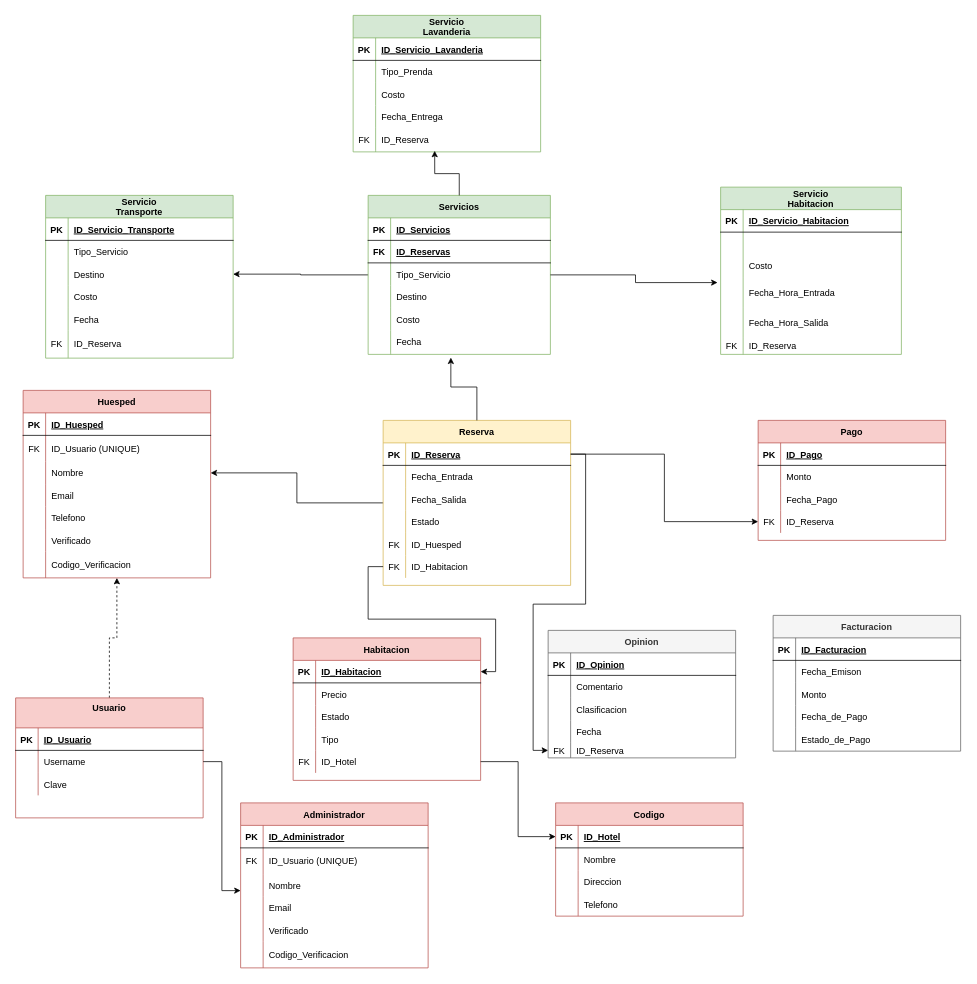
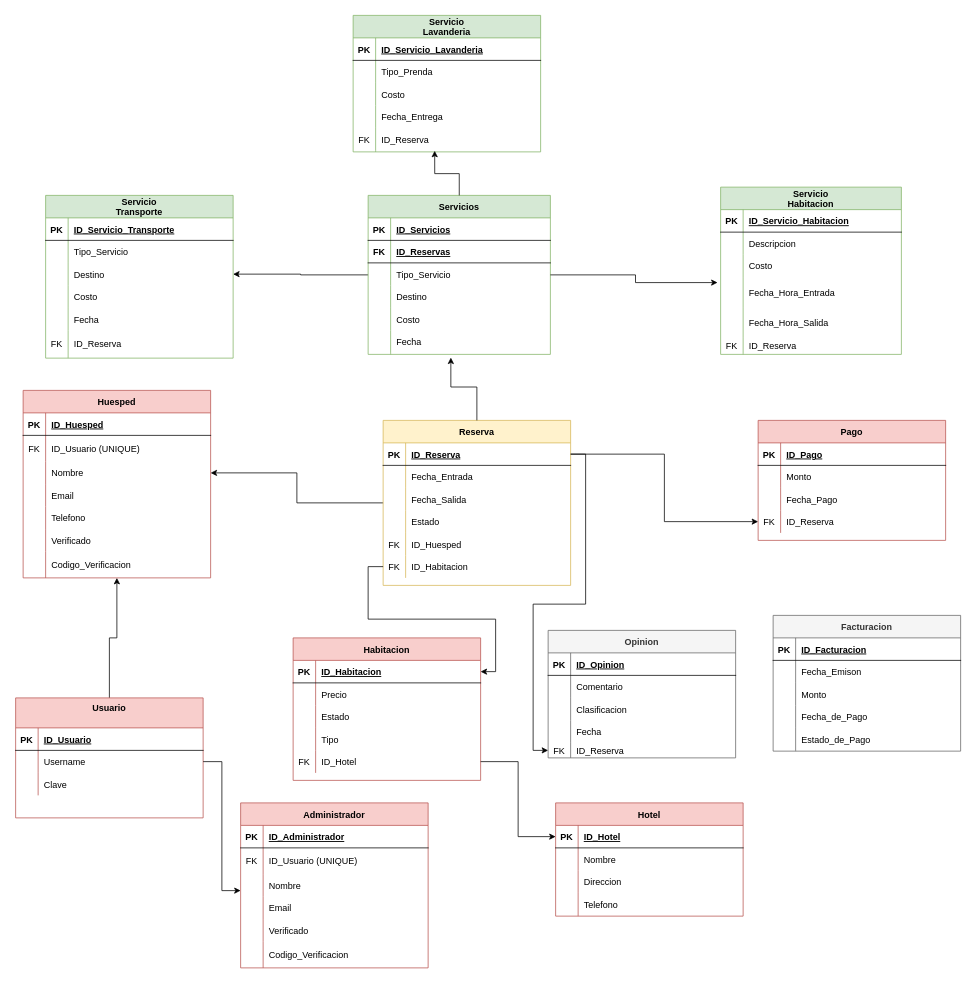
node "Descripcion": added
edge "Usuario" -> "Huesped": style dashed -> solid
node "Codigo": label "Codigo" -> "Hotel"
